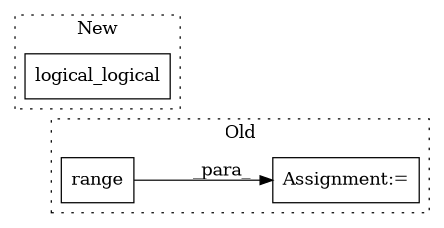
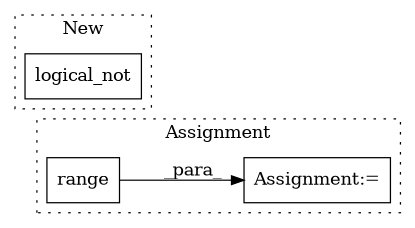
node "logical_logical": label "logical_logical" -> "logical_not"
cluster "Old": label "Old" -> "Assignment"
